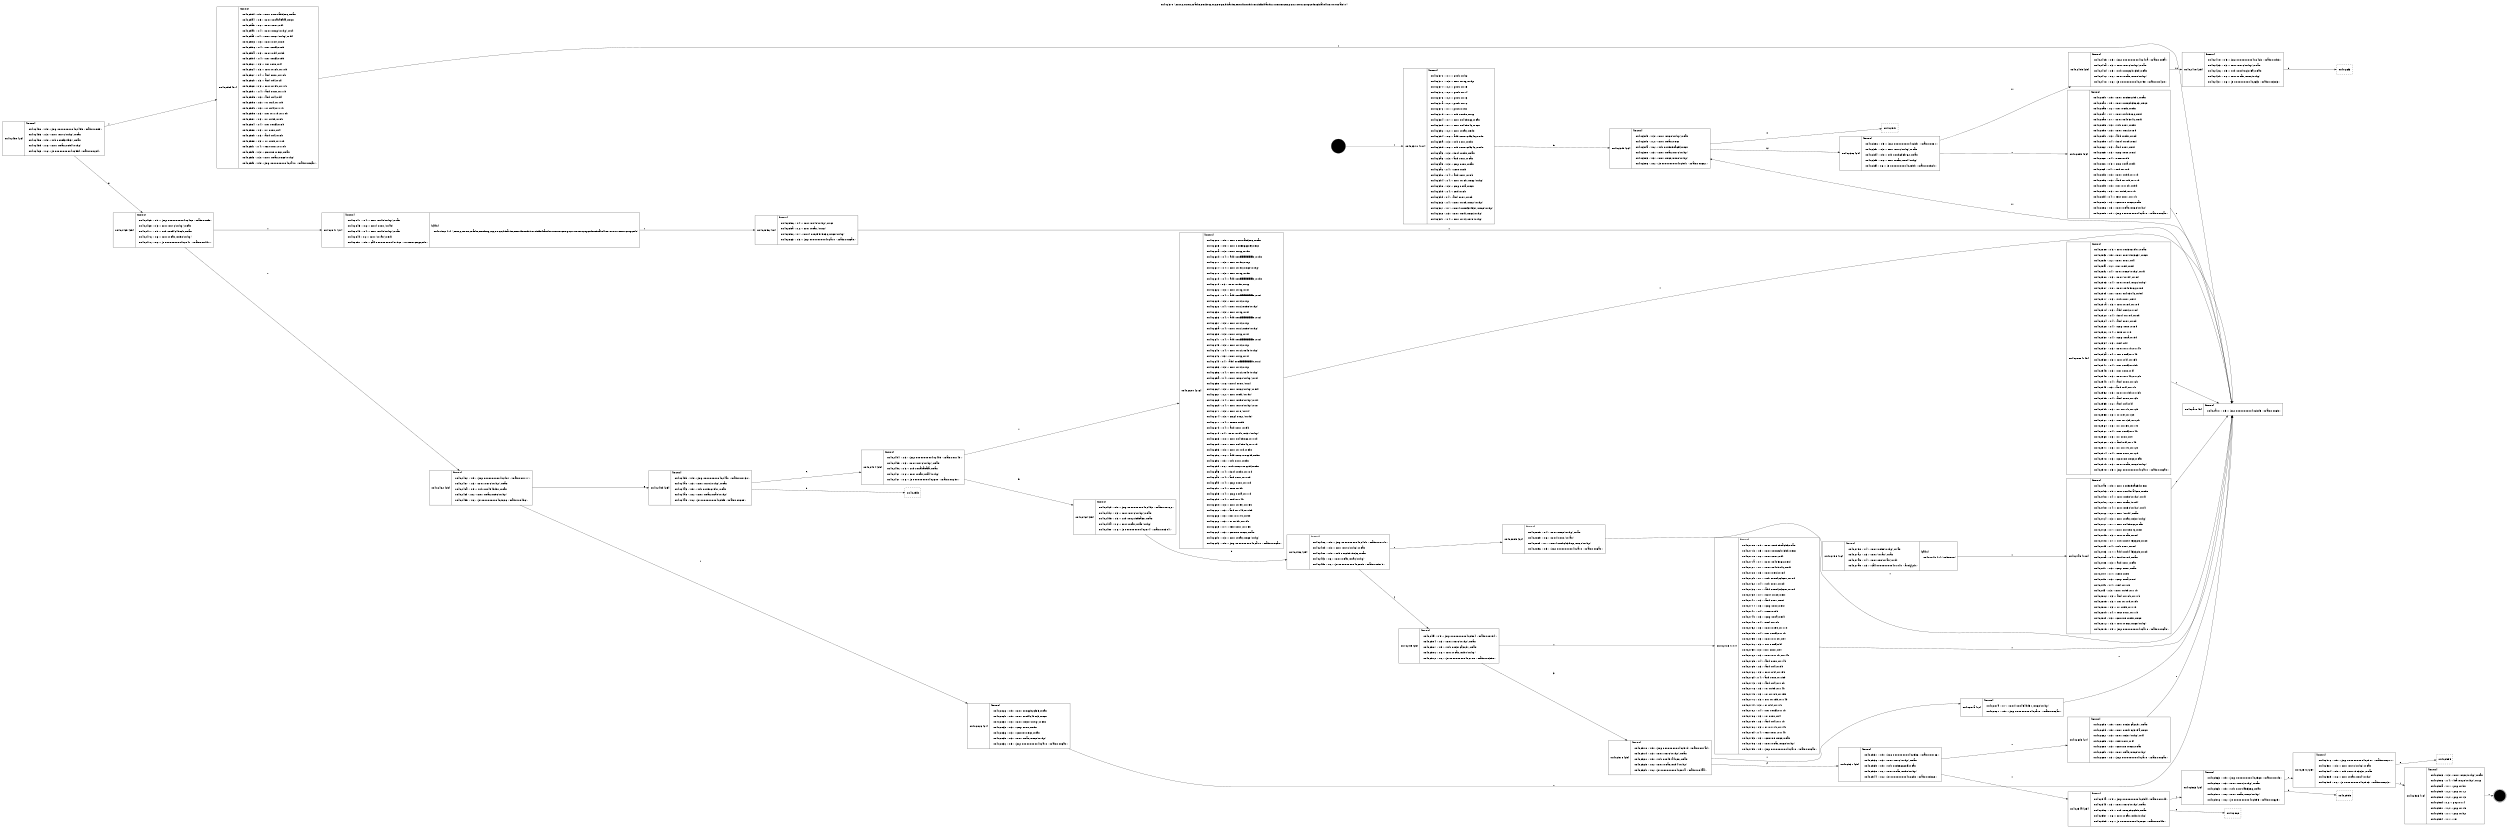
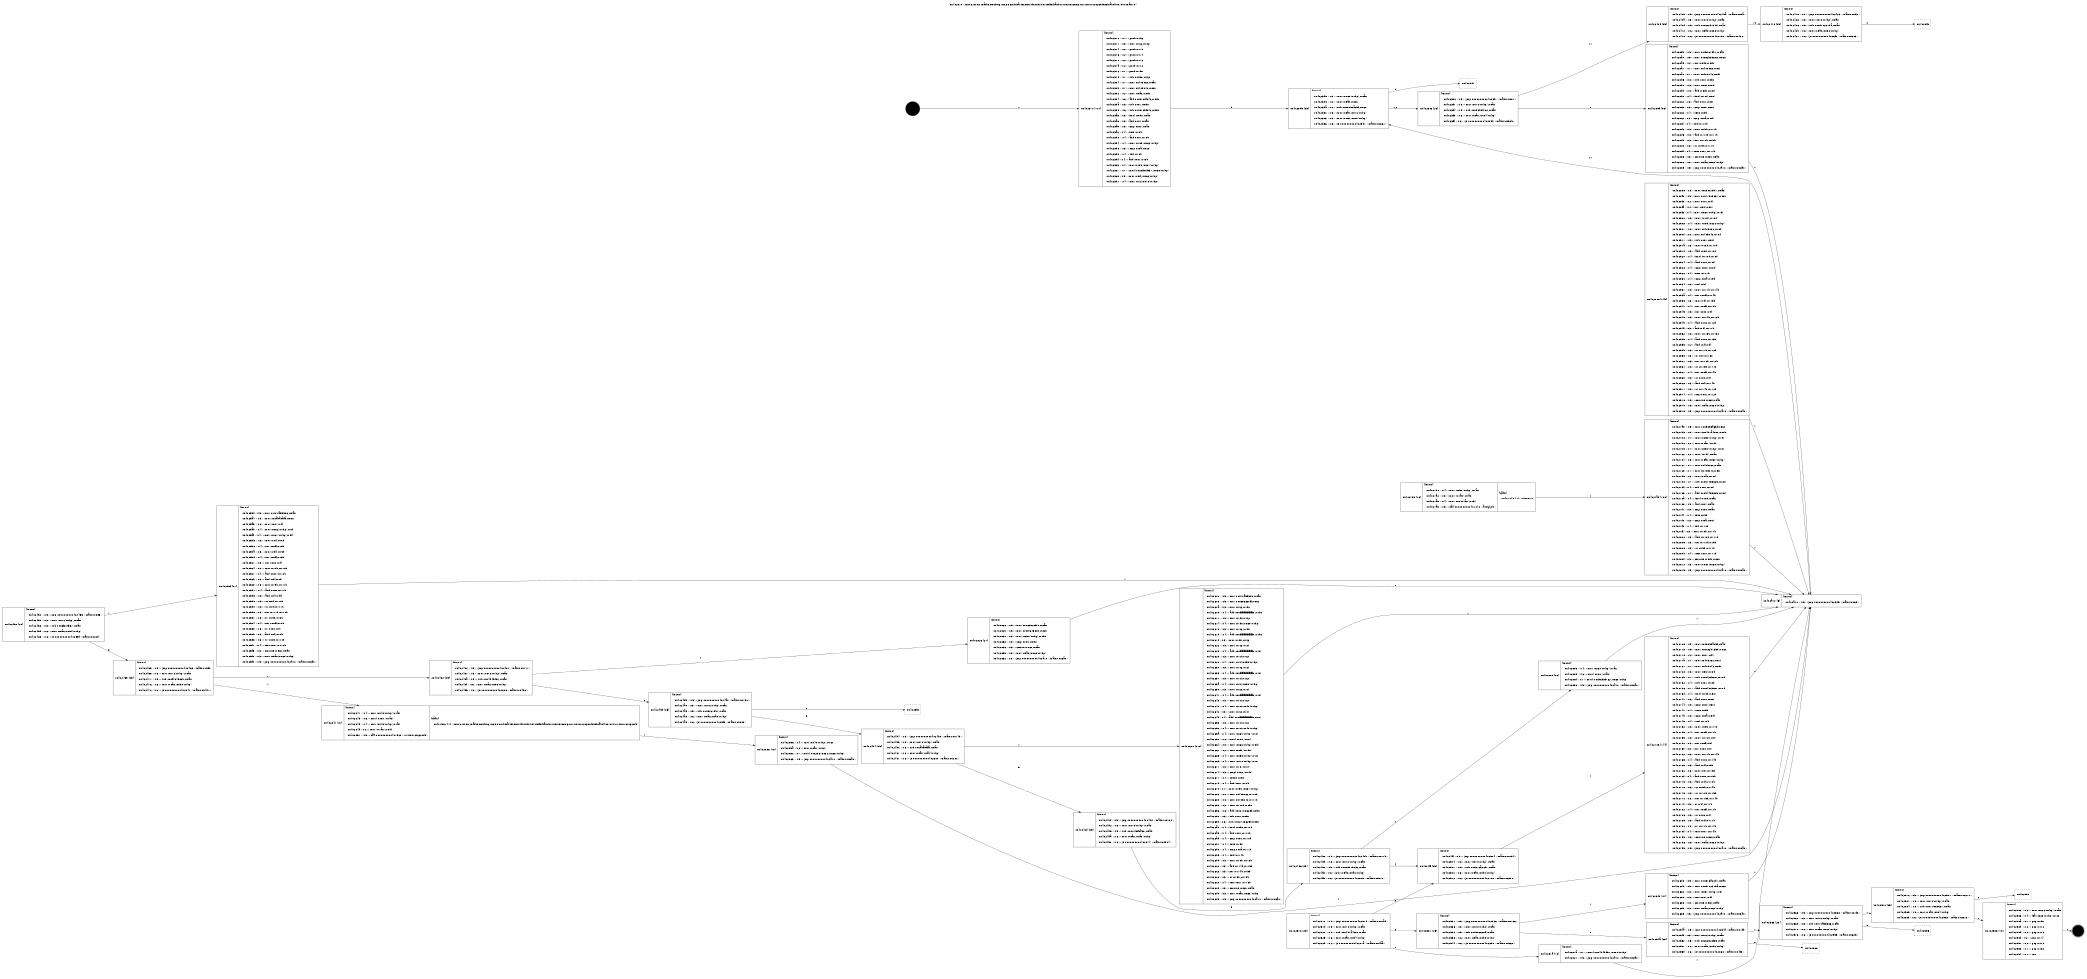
edge "0x4024ff [25]" -> "0x402518 [25]": reversed
